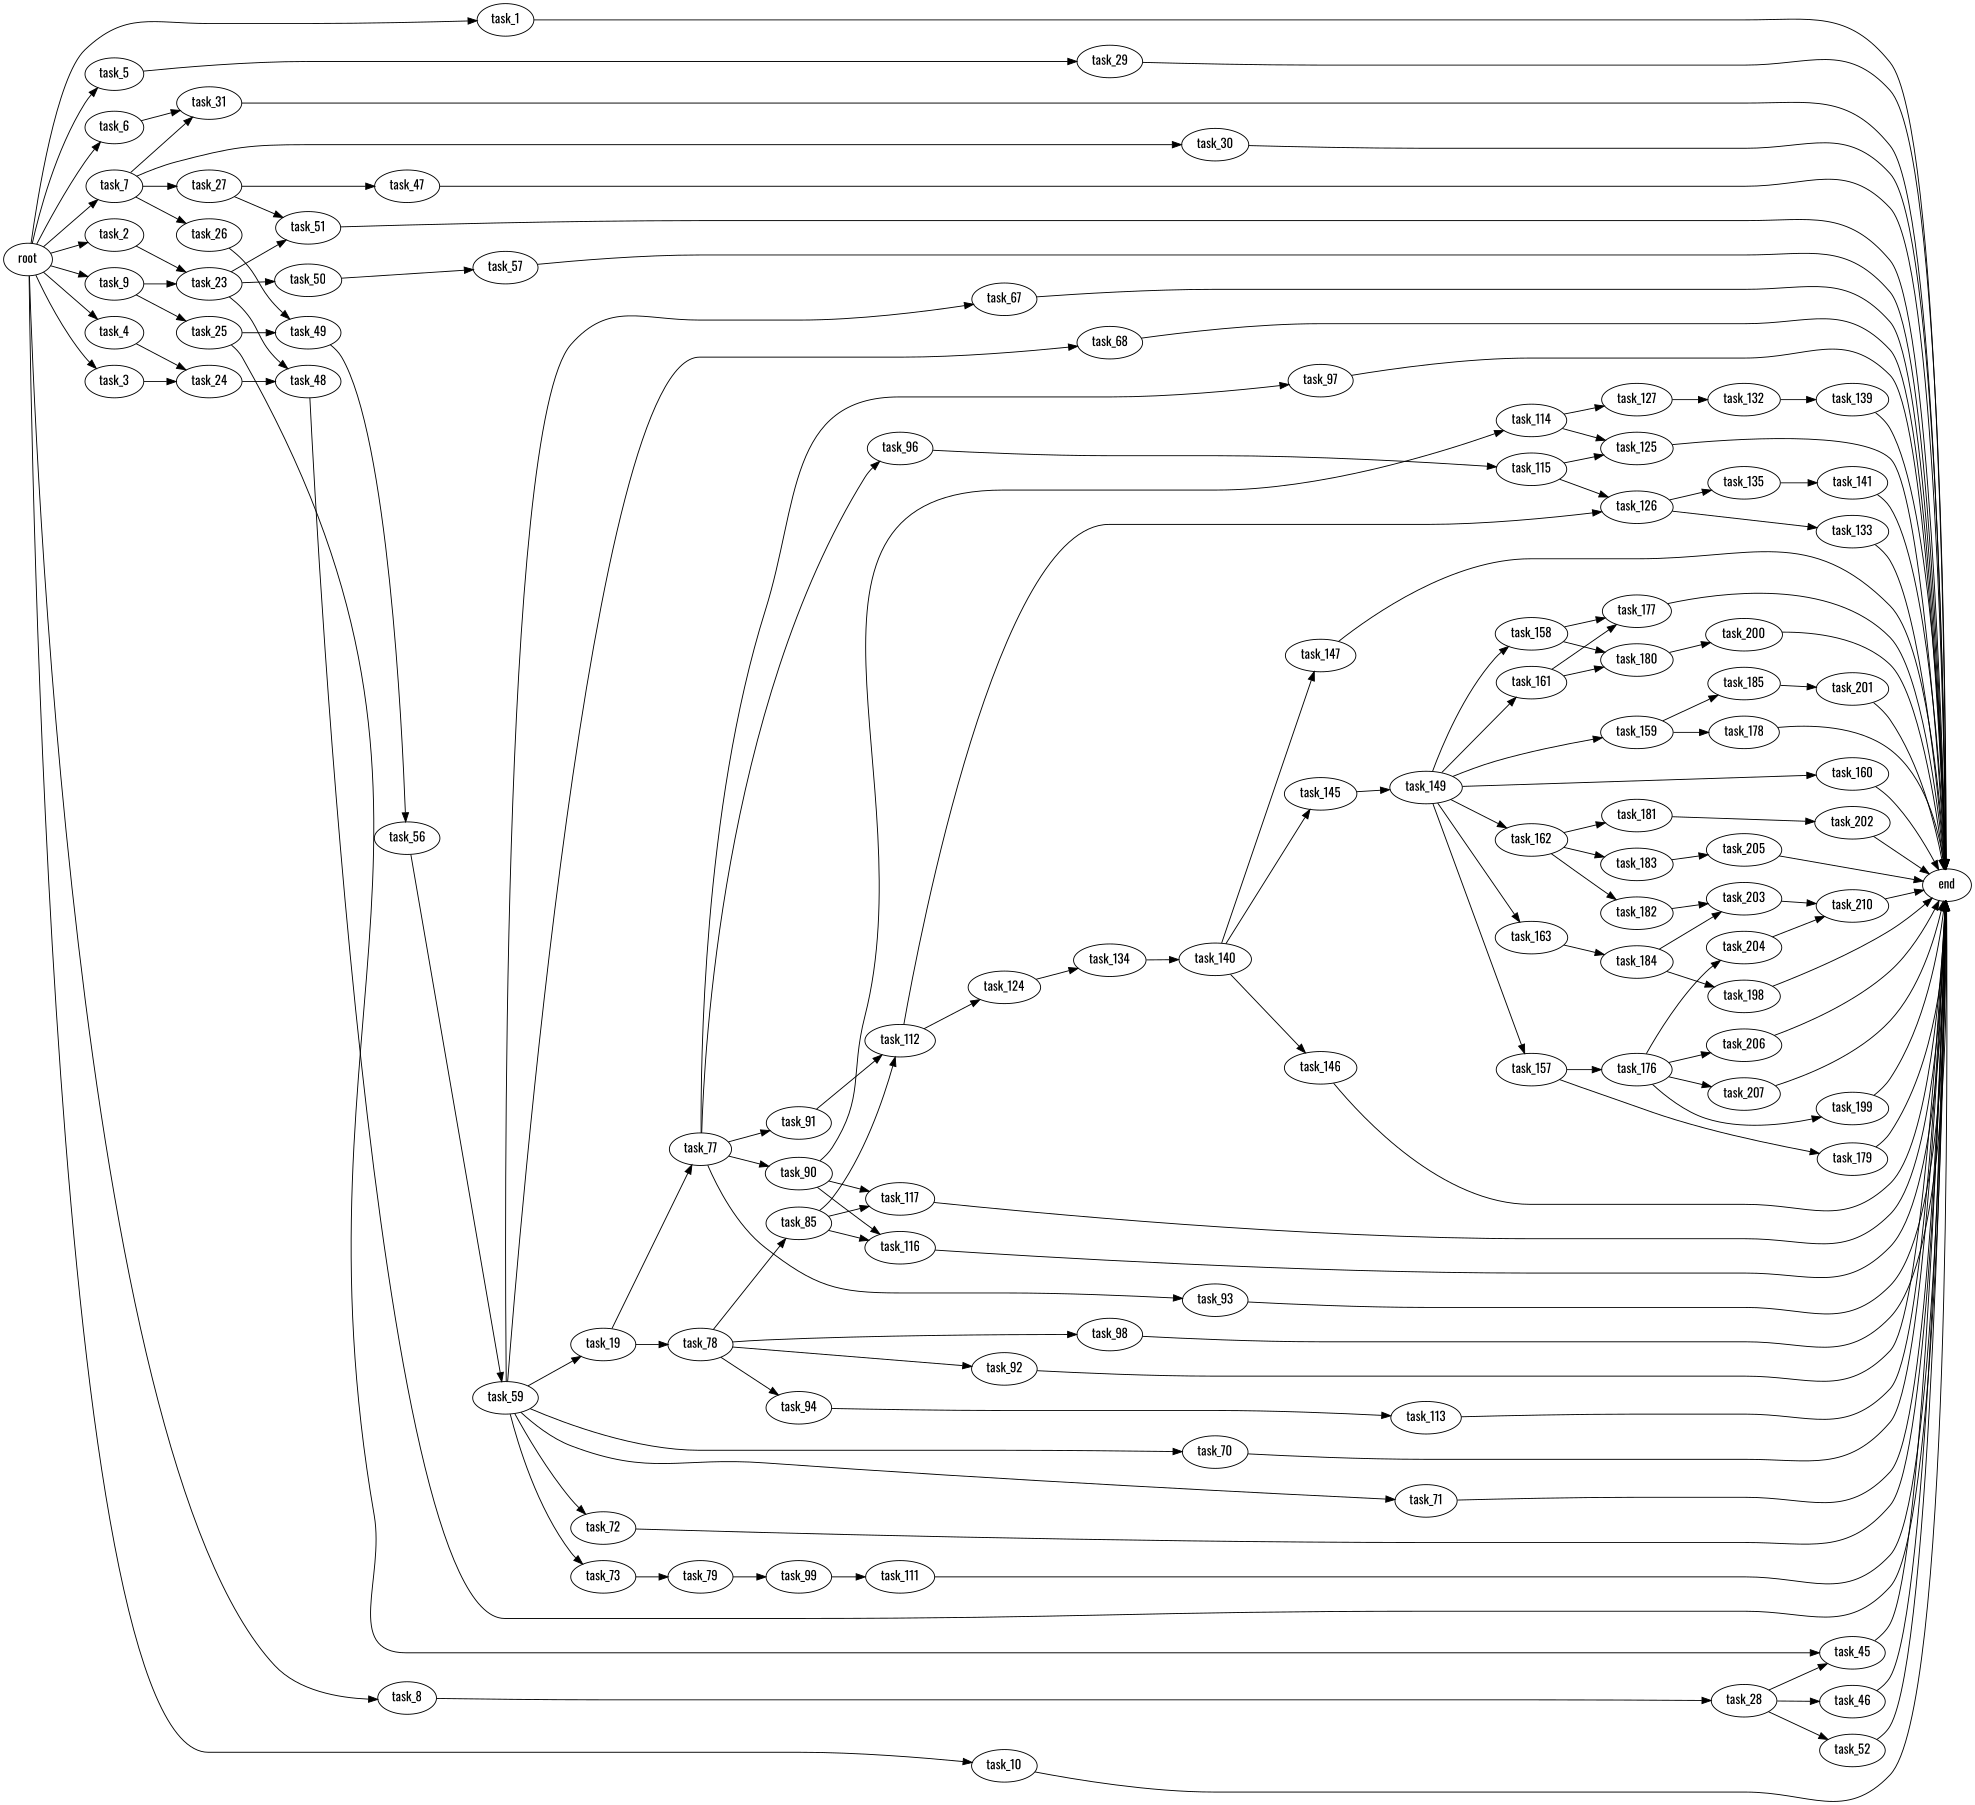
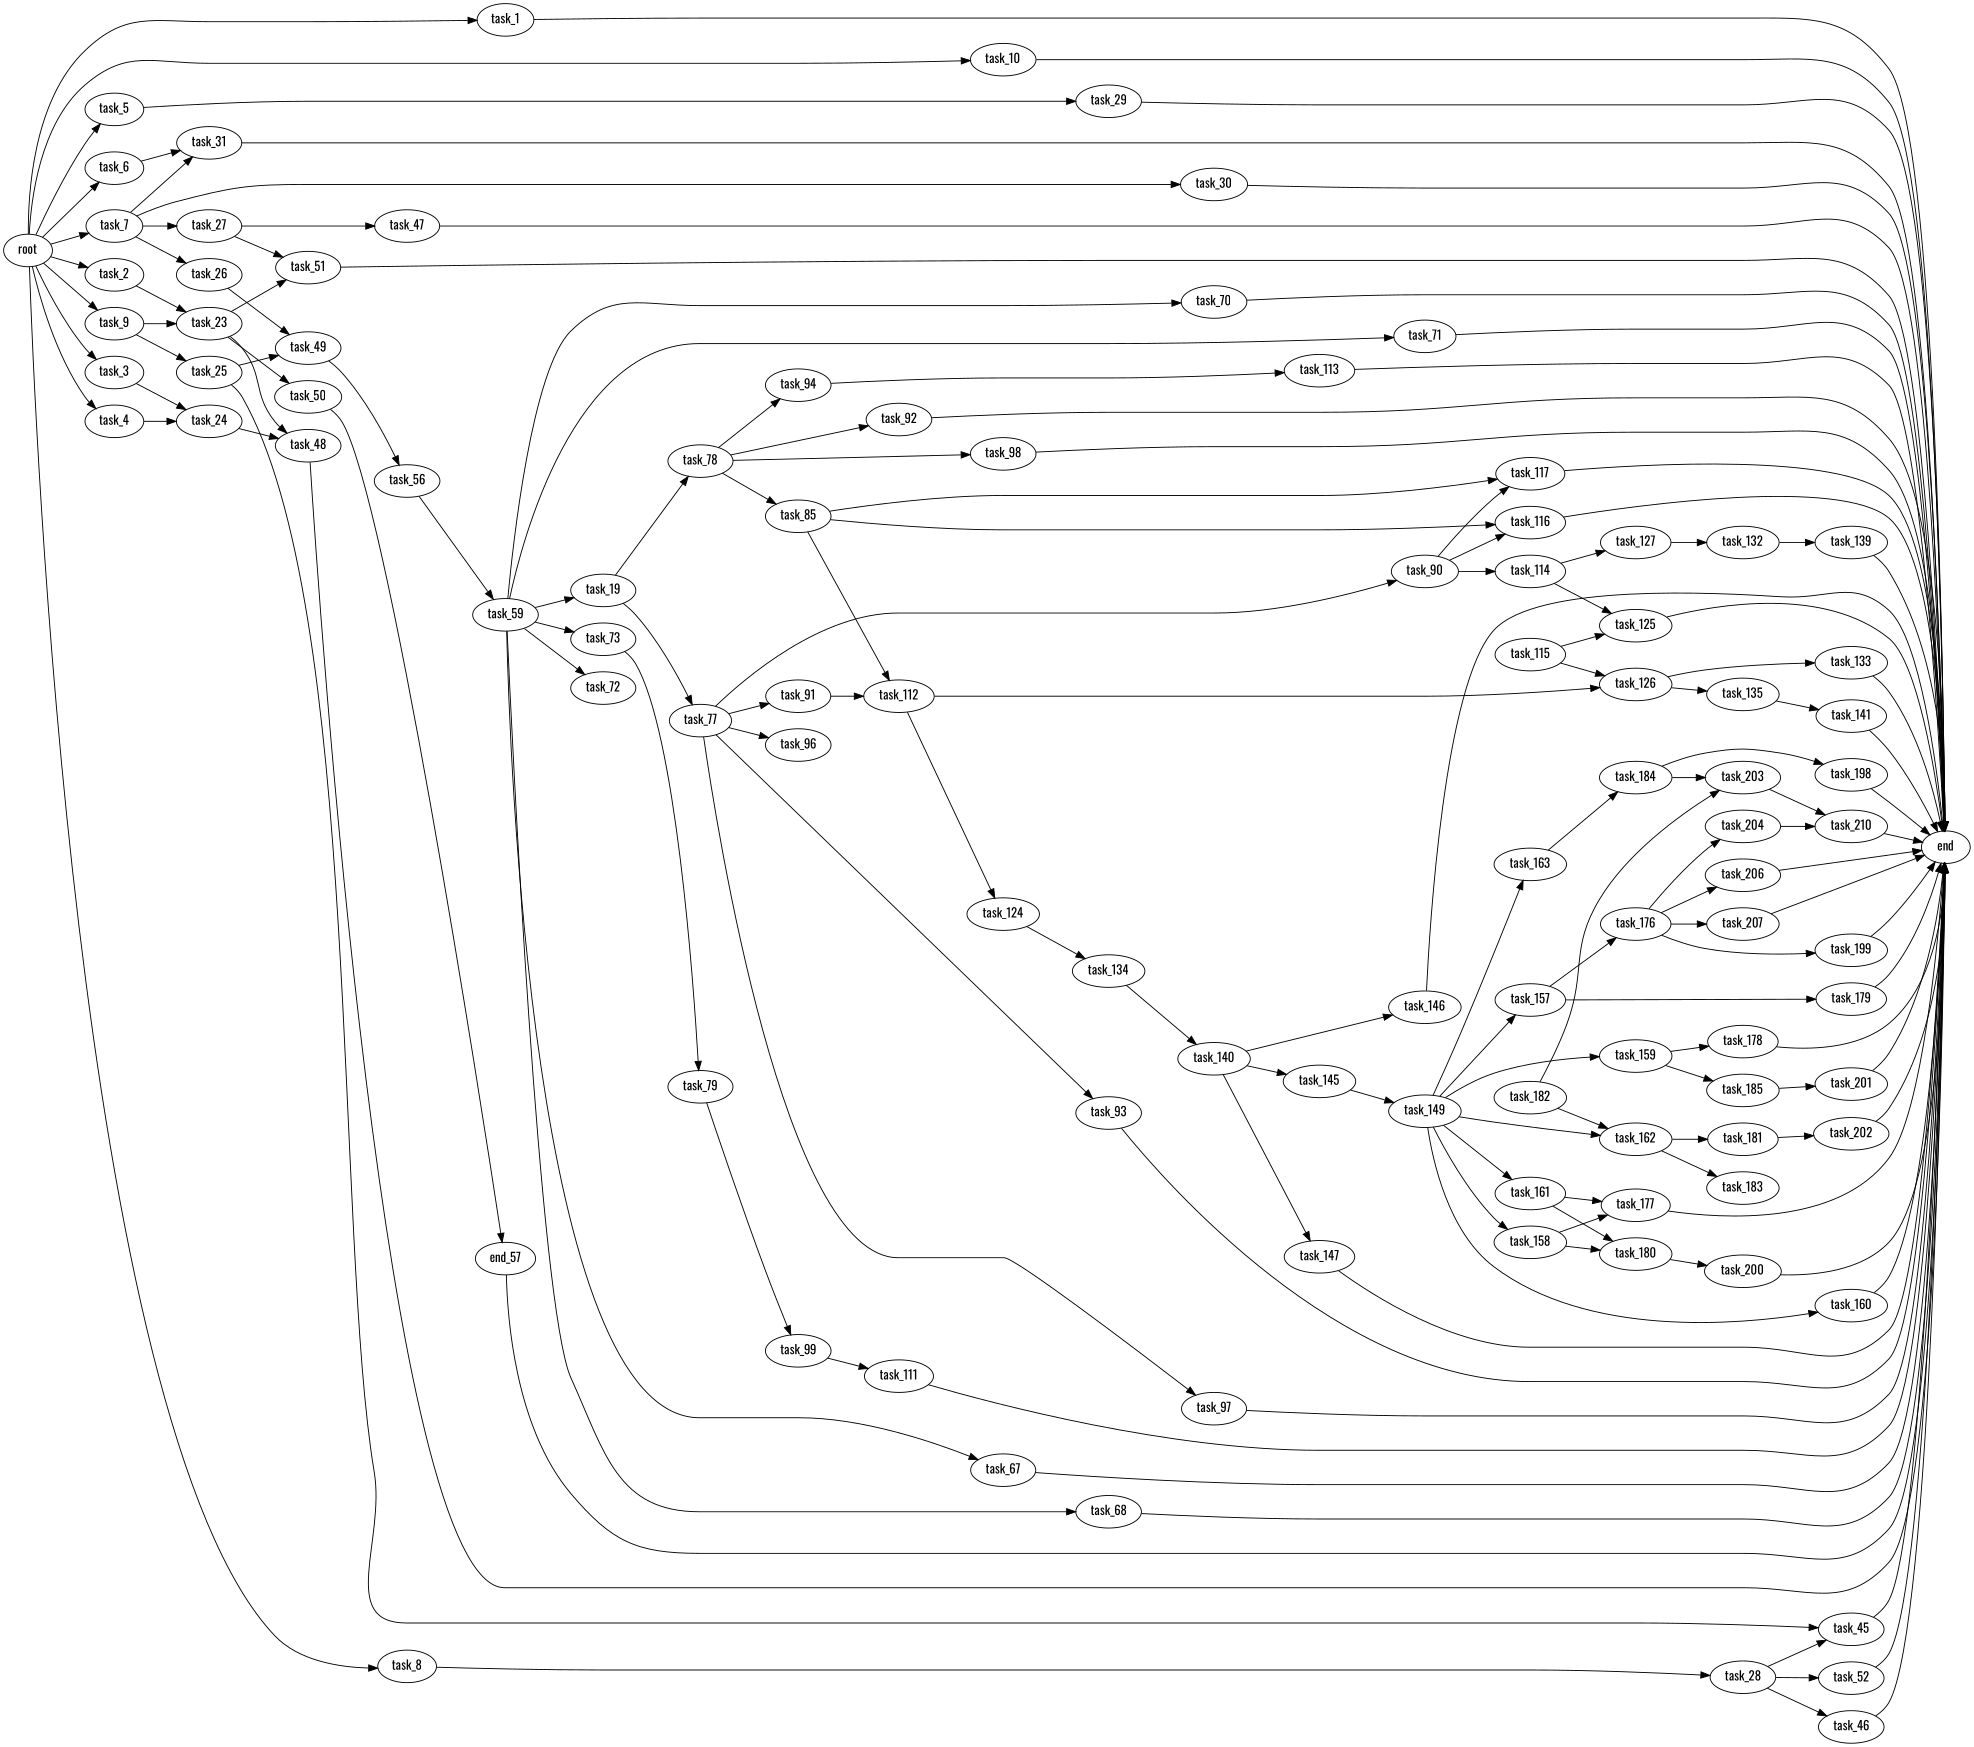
node "task_57": label "task_57" -> "end_57"
edge "task_96" -> "task_115": removed
node "task_205": removed
edge "task_162" -> "task_182": reversed
edge "task_72" -> "end": removed
